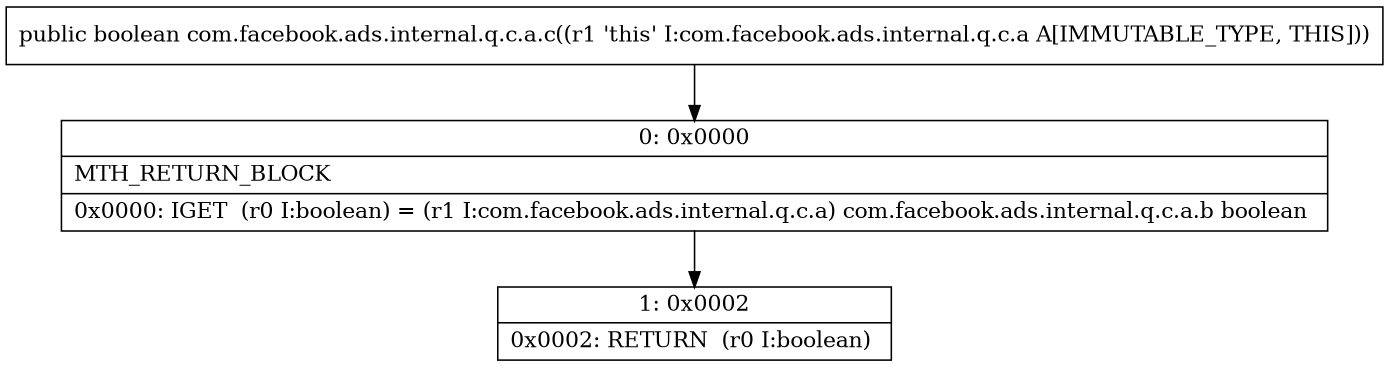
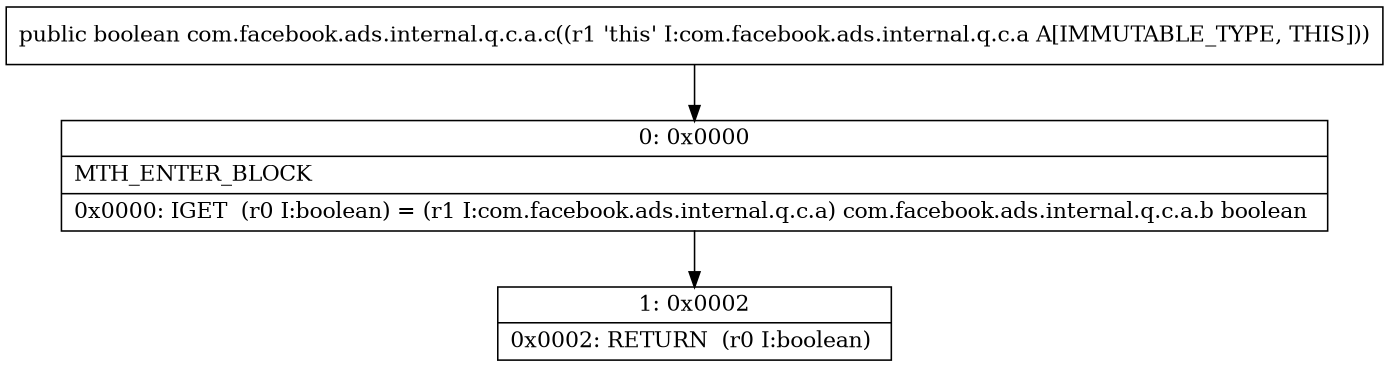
node "0: 0x0000": text "MTH_RETURN_BLOCK" -> "MTH_ENTER_BLOCK"
